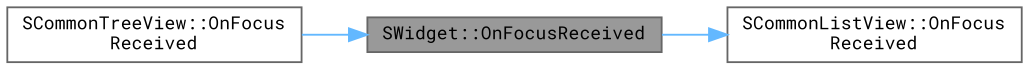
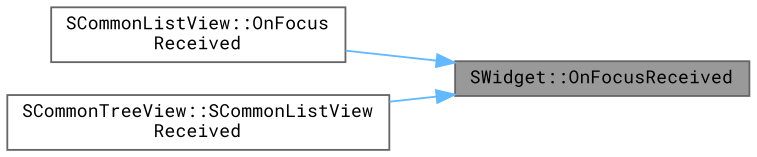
node "SCommonTreeView::OnFocus Received": label "SCommonTreeView::OnFocus Received" -> "SCommonTreeView::SCommonListView Received"
edge "SWidget::OnFocusReceived" -> "SCommonListView::OnFocus Received": reversed
